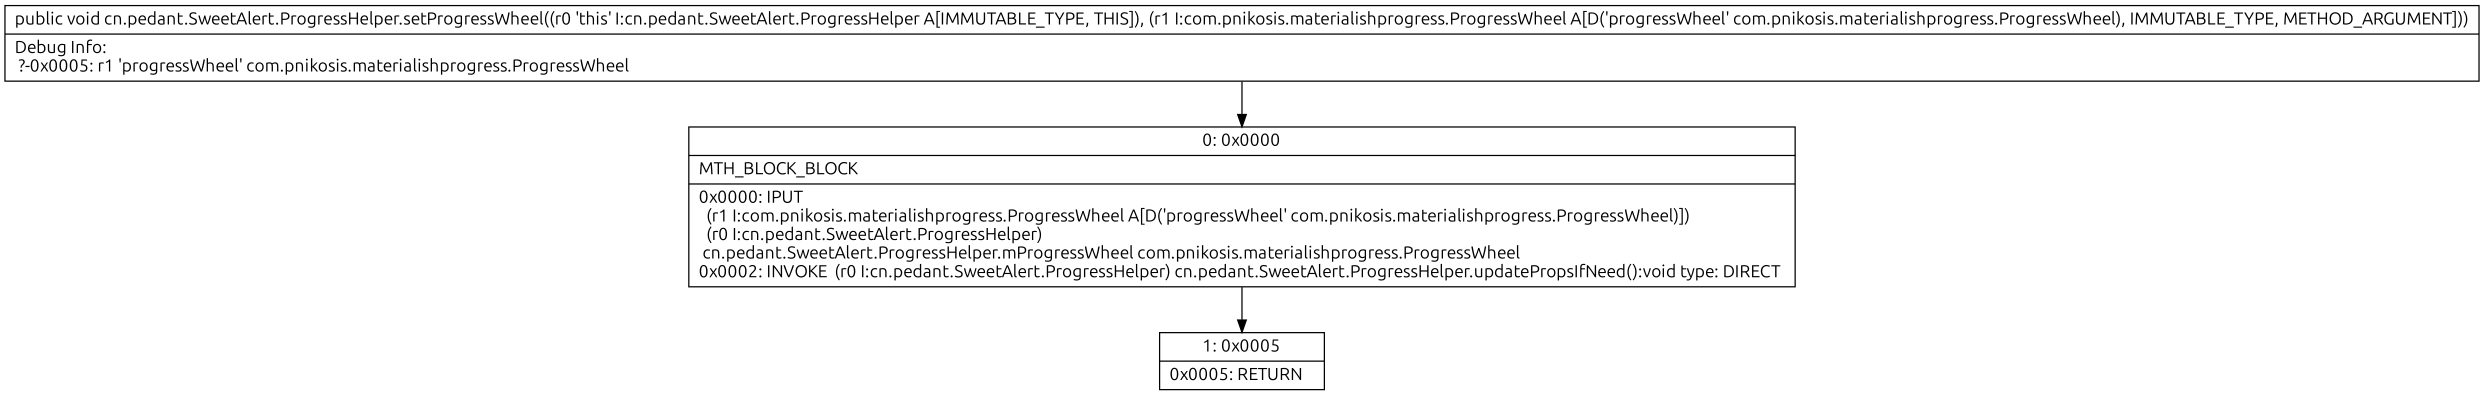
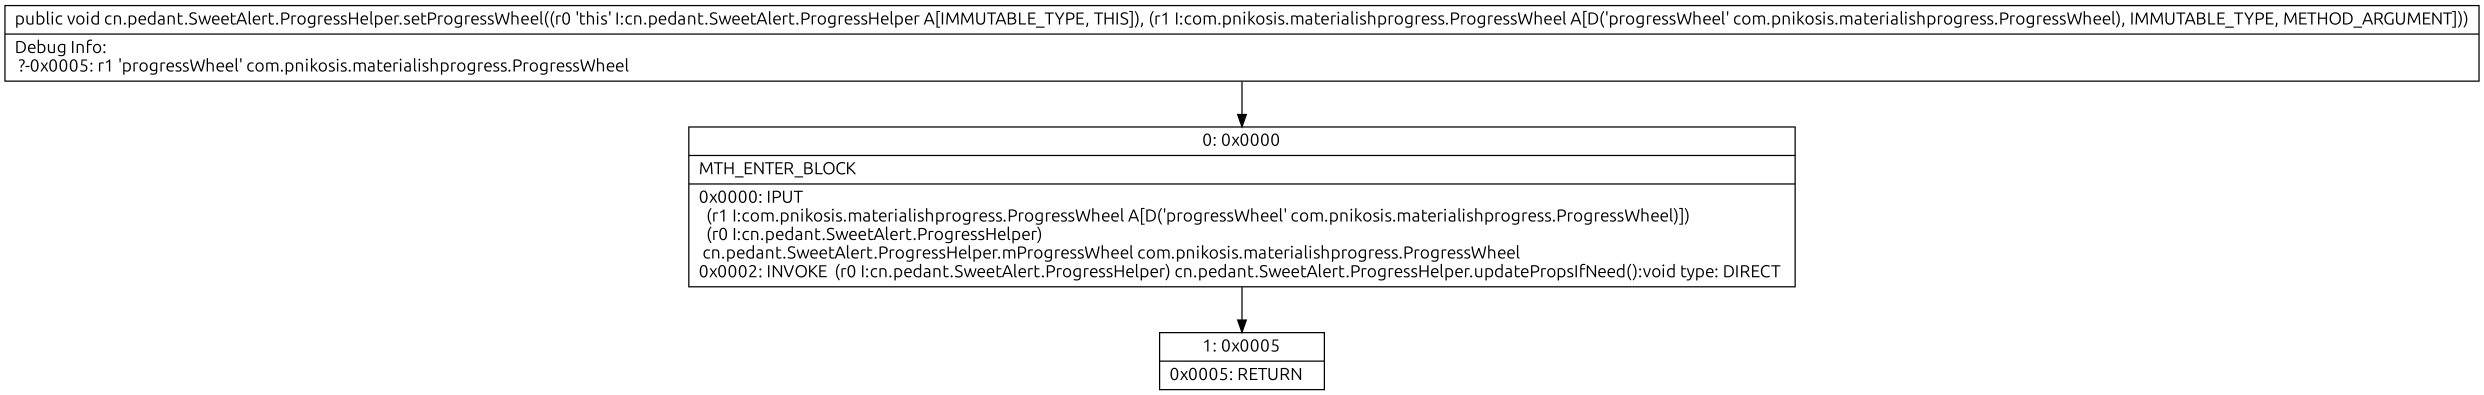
node "0: 0x0000": text "MTH_BLOCK_BLOCK" -> "MTH_ENTER_BLOCK"
